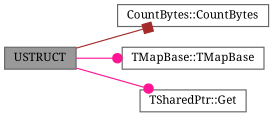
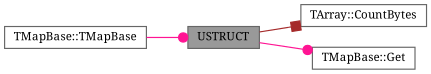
node "CountBytes::CountBytes": label "CountBytes::CountBytes" -> "TArray::CountBytes"
edge "USTRUCT" -> "TMapBase::TMapBase": reversed
node "TSharedPtr::Get": label "TSharedPtr::Get" -> "TMapBase::Get"
